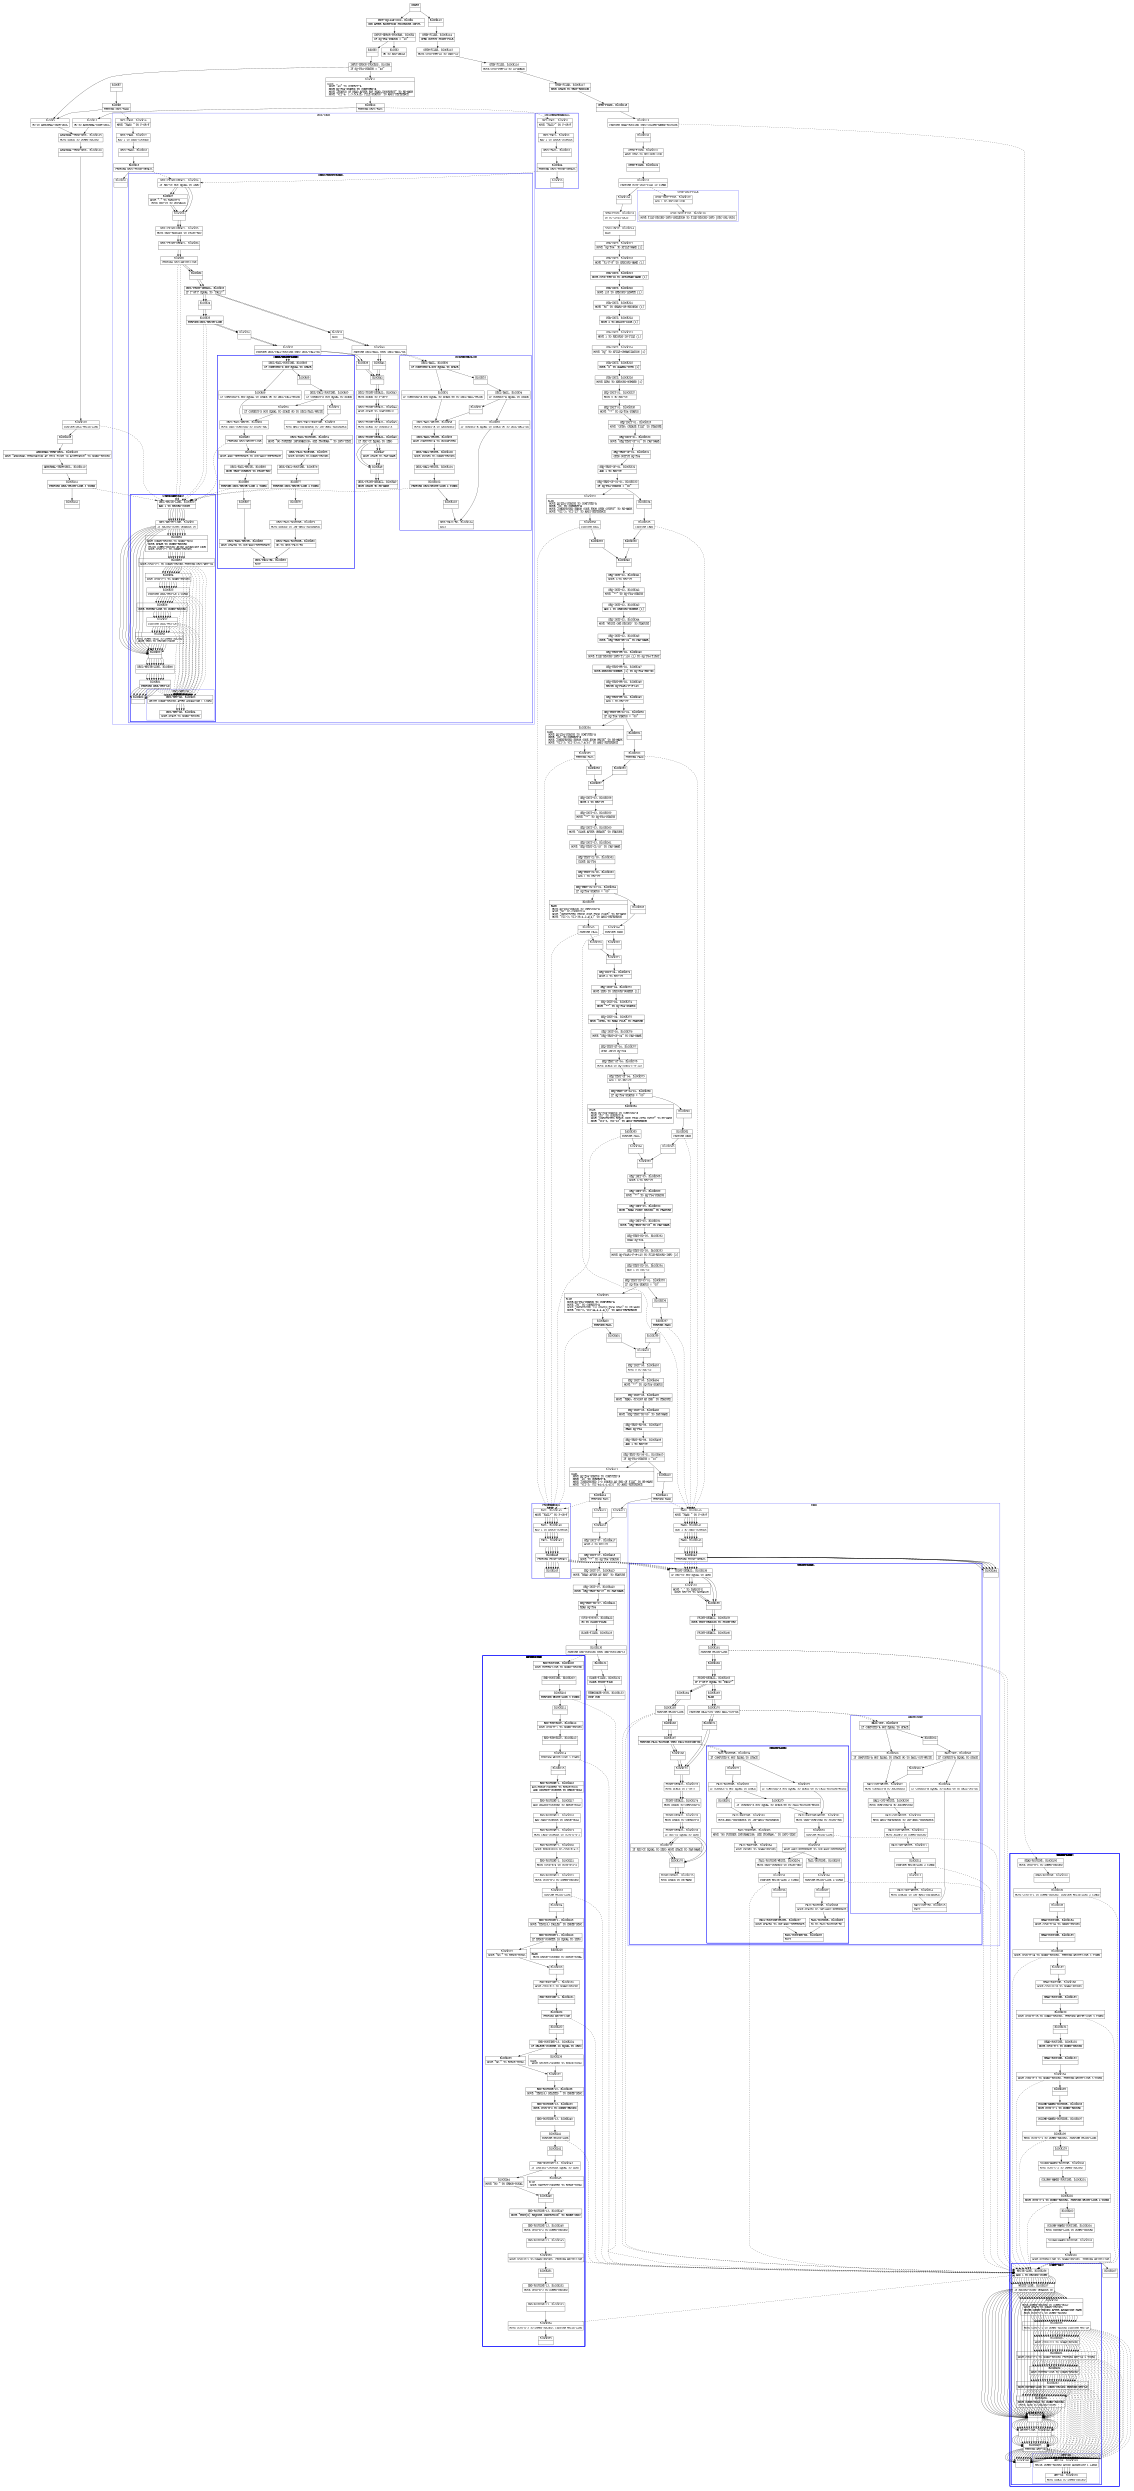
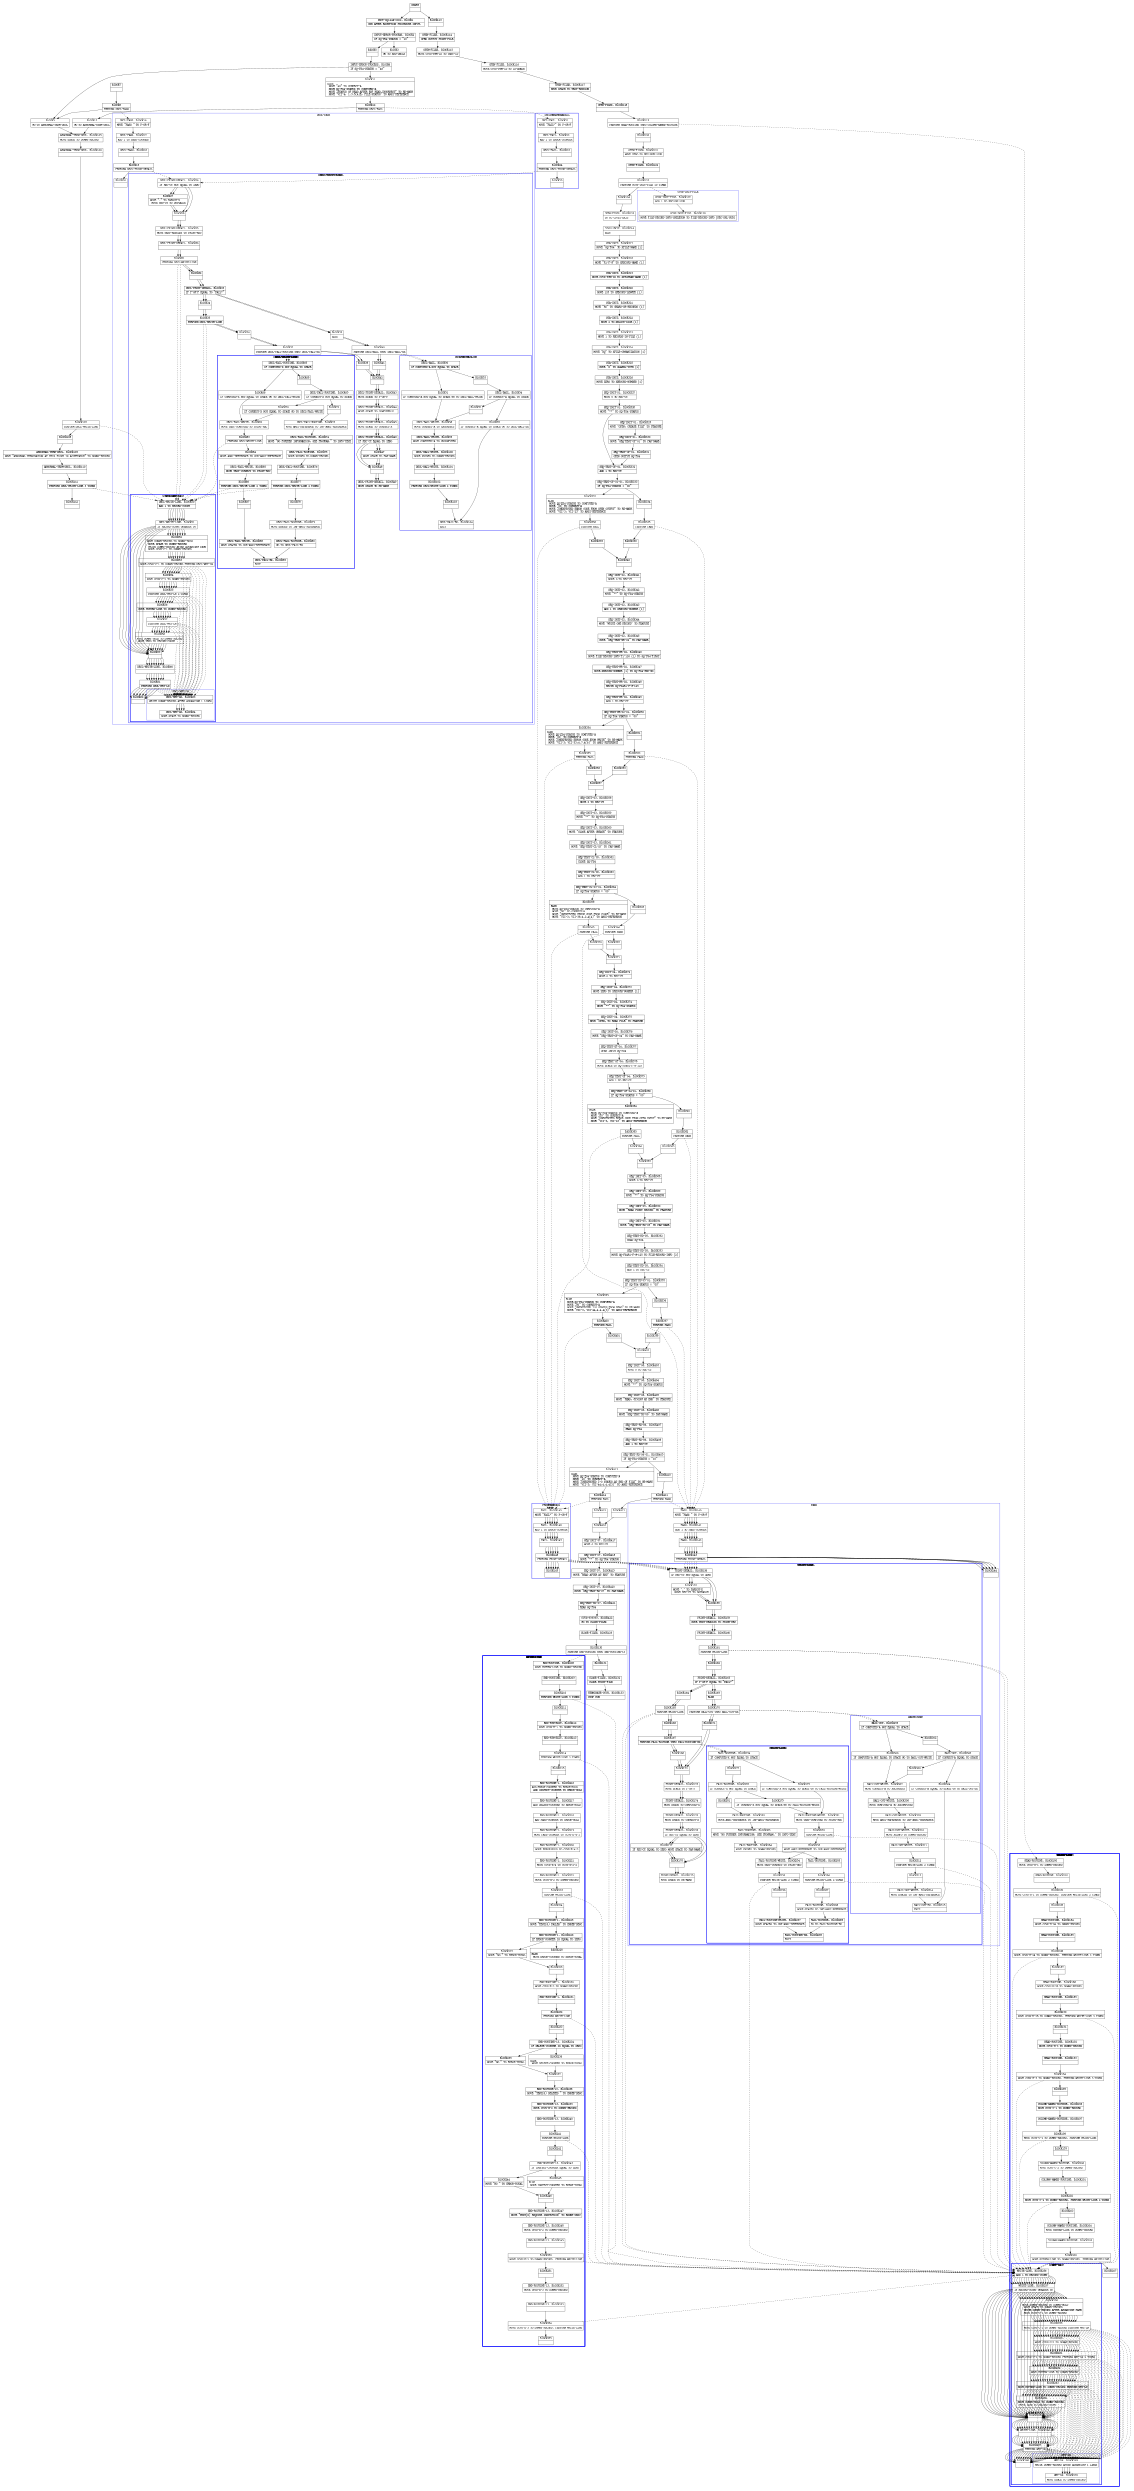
edge "SEQ-INIT-01. Block328" -> "SEQ-INIT-01. Block329": now "SEQ-INIT-01. Block328" -> "SEQ-TEST-OP-01. Block332"
edge "Block102" -> "DECL-WRITE-LINE. Block50": removed
